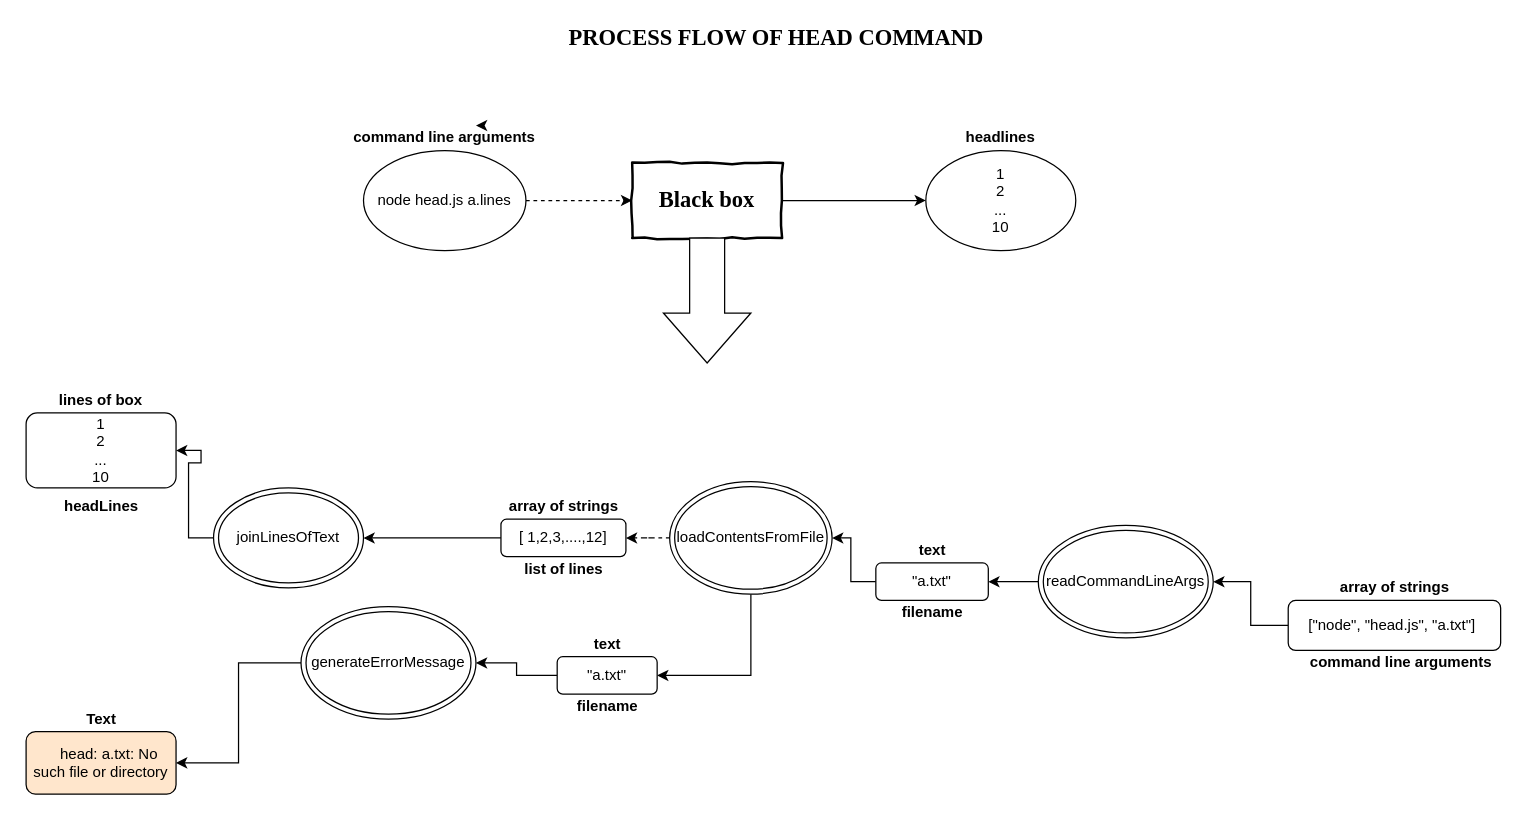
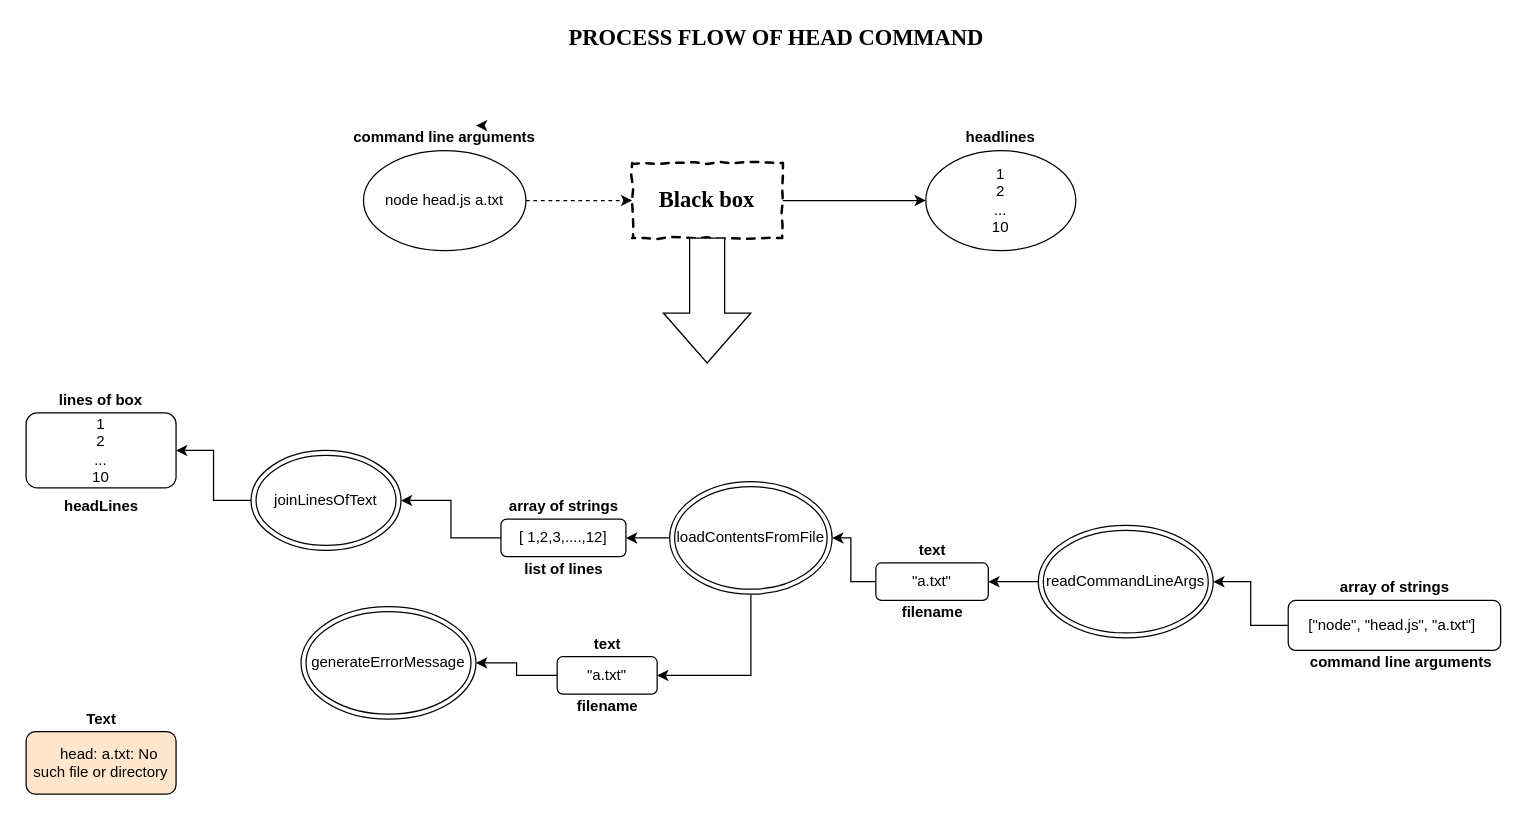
node "node head.js a.lines": label "node head.js a.lines" -> "node head.js a.txt"
node "Black box": style solid -> dashed
node "joinLinesOfText": moved (288, 538) -> (326, 501)
edge "loadContentsFromFile" -> "[ 1,2,3,....,12]": style dashed -> solid
edge "generateErrorMessage" -> "head: a.txt: No such file or directory": removed
